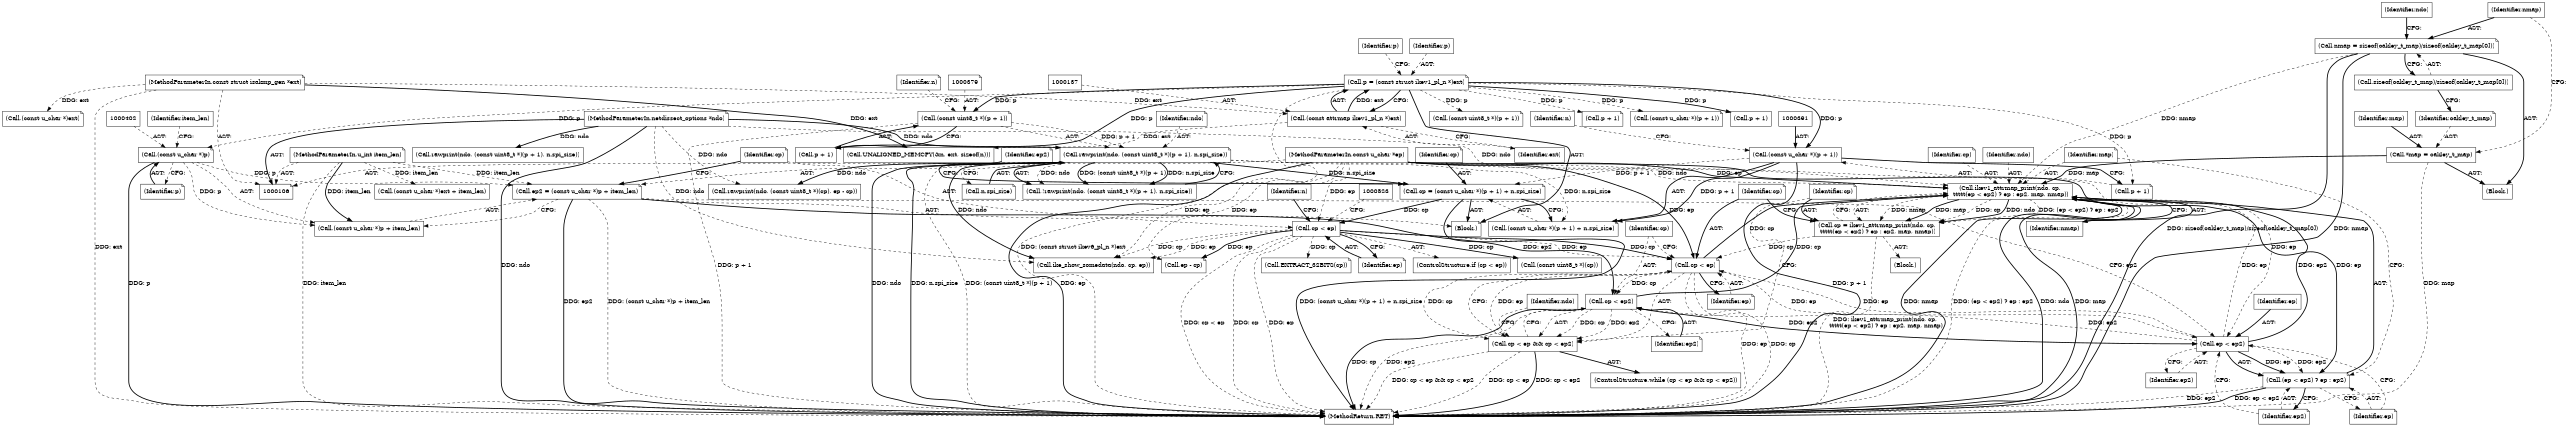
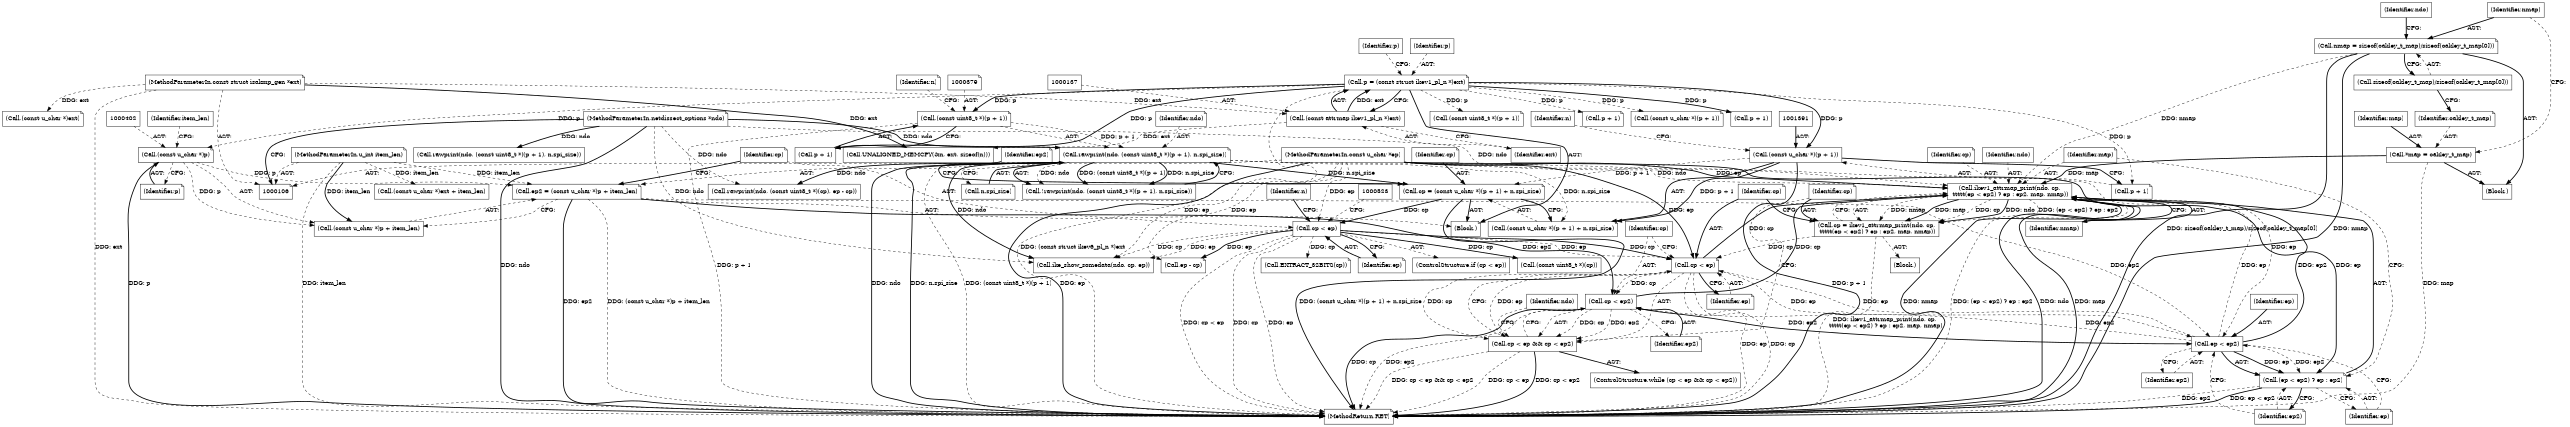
node "1000391": label "1000391" -> "1001391"
edge "(MethodParameterIn,netdissect_options *ndo)" -> "1000106": label "AST: " -> "CFG: "
edge "(Call,ep2 = (const u_char *)p + item_len)" -> "(Call,ep < ep2)": label "CFG: ep2" -> "DDG: ep2"
